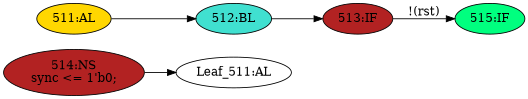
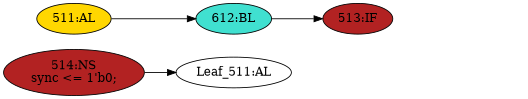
node "512:BL": label "512:BL" -> "612:BL"
node "515:IF": removed
